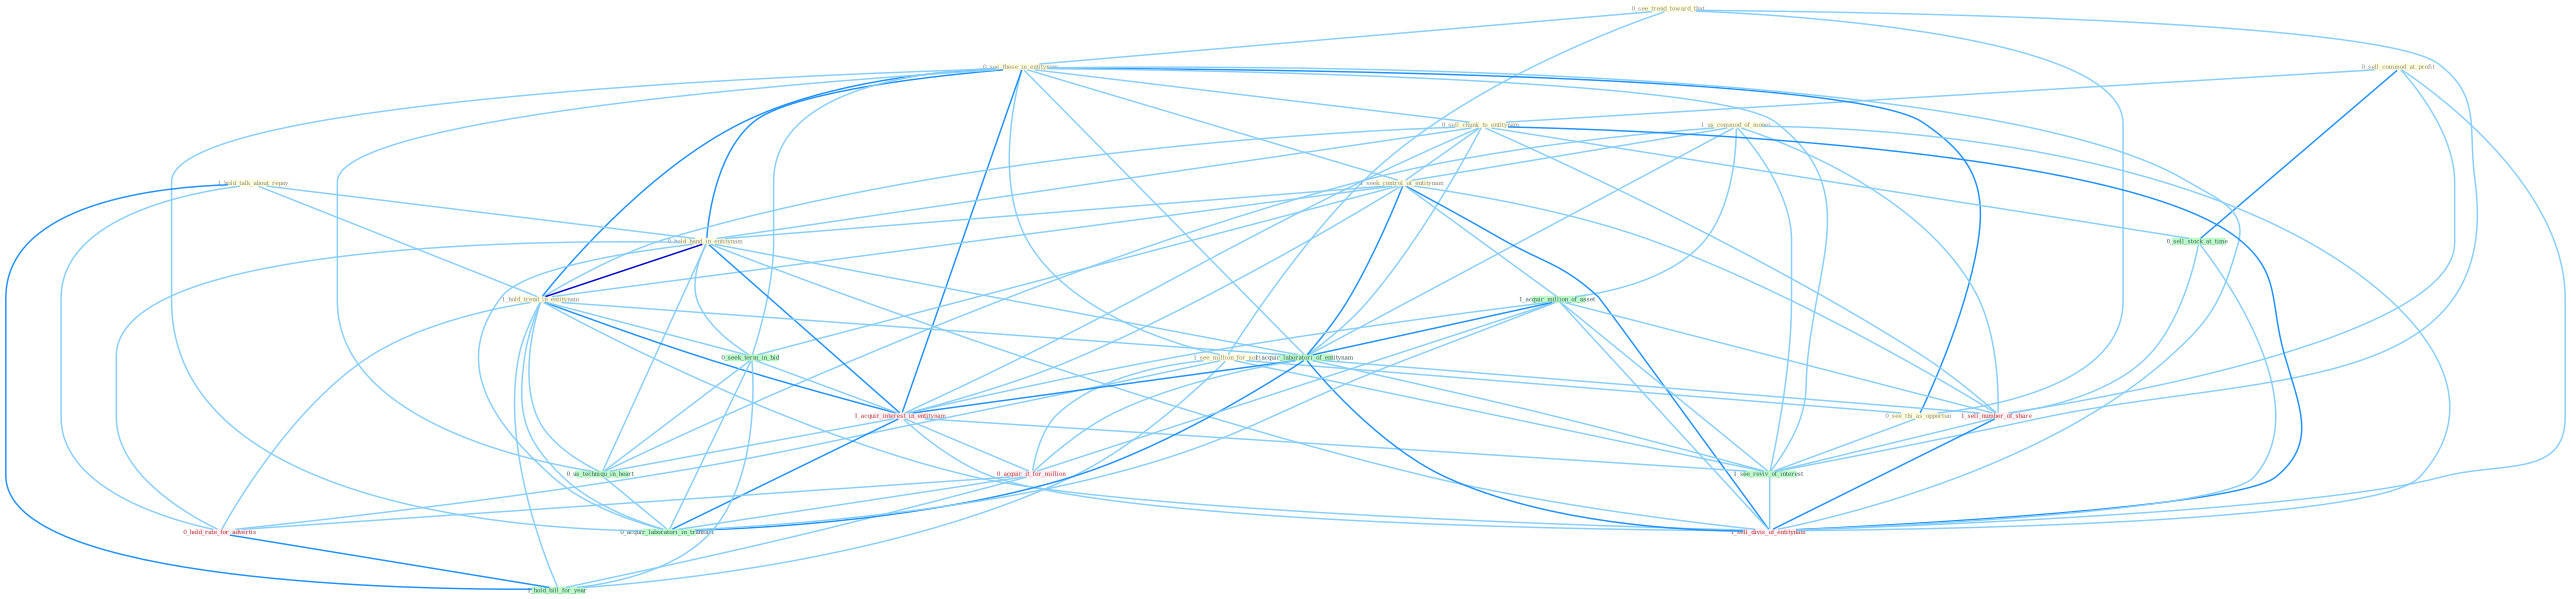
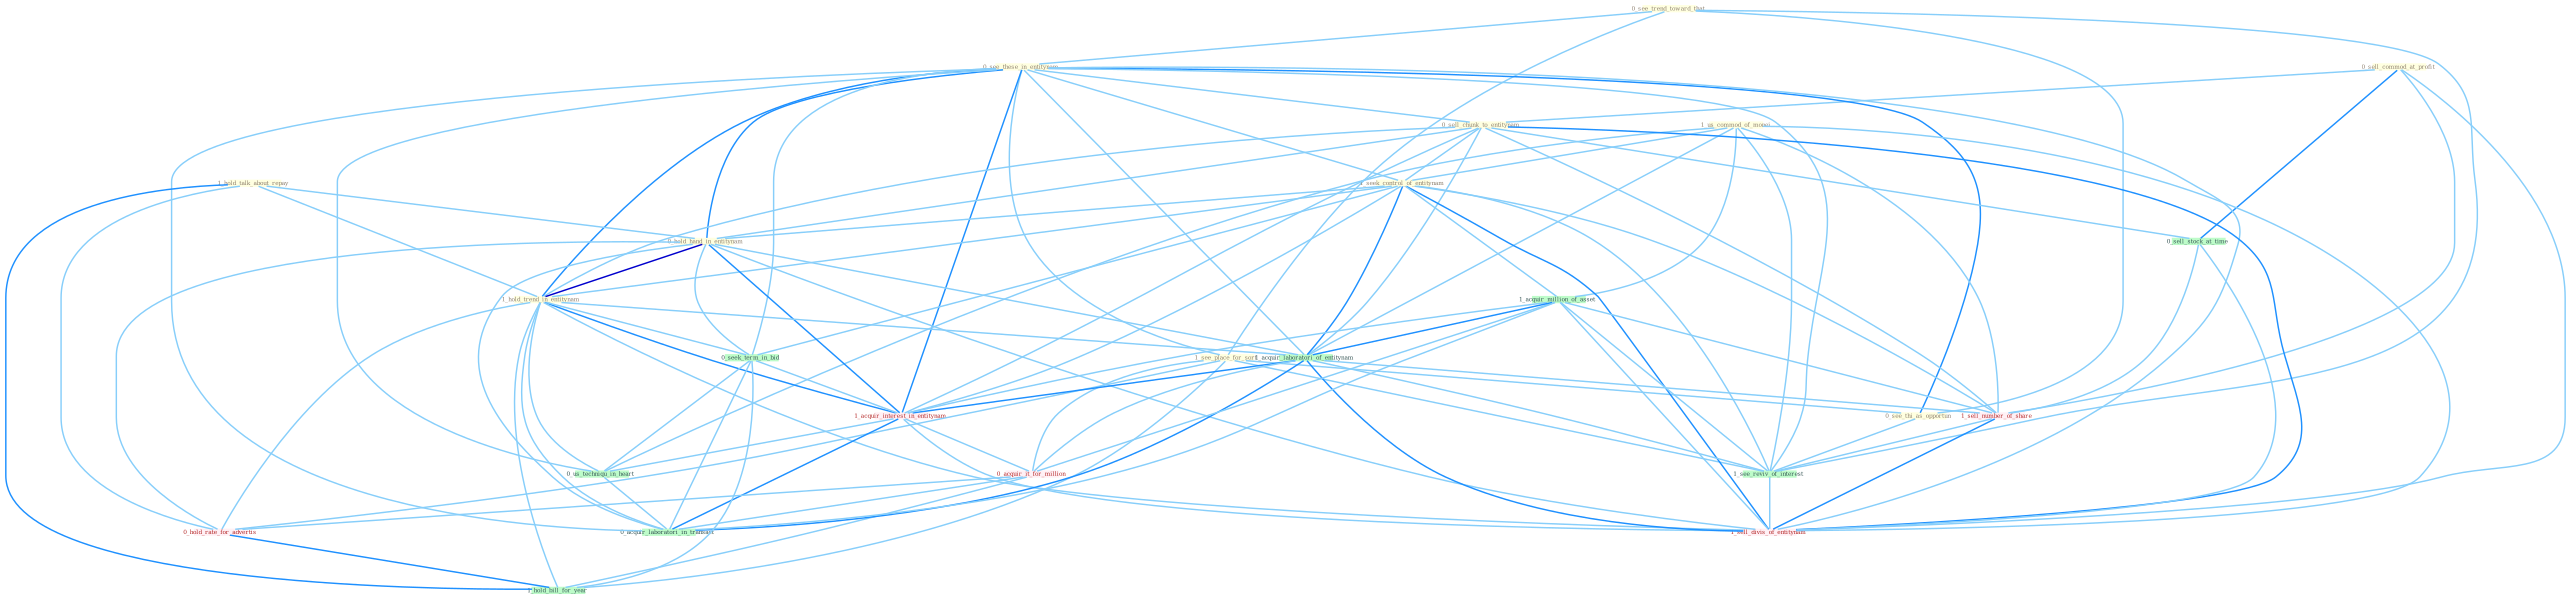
node "1_see_million_for_sort": label "1_see_million_for_sort" -> "1_see_place_for_sort"
edge "0_hold_hand_in_entitynam" -- "0_us_techniqu_in_heart": removed
edge "1_acquir_interest_in_entitynam" -- "1_see_reviv_of_interest": now "1_seek_control_of_entitynam" -- "1_see_reviv_of_interest"
